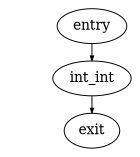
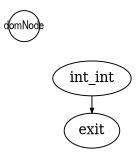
node "domNode": added
node "entry": removed
